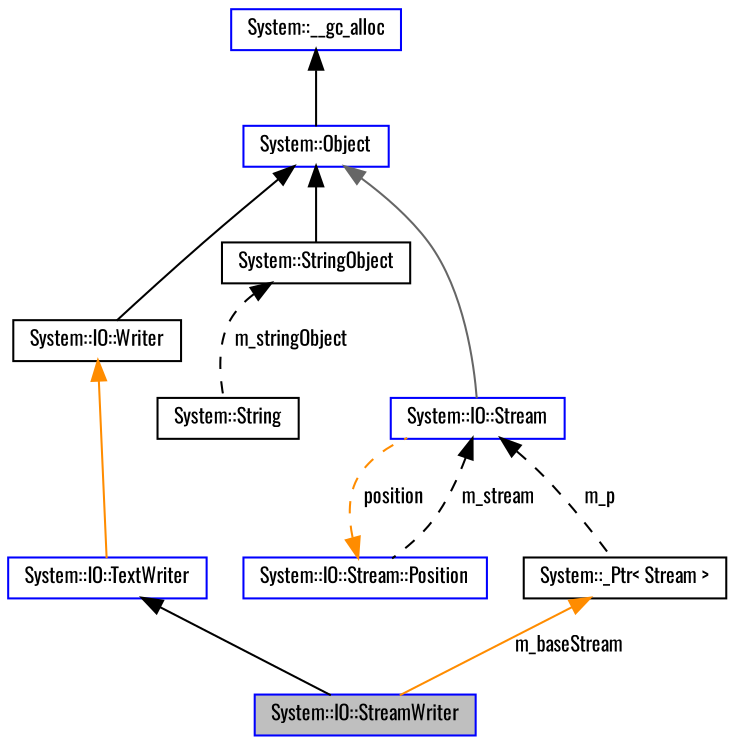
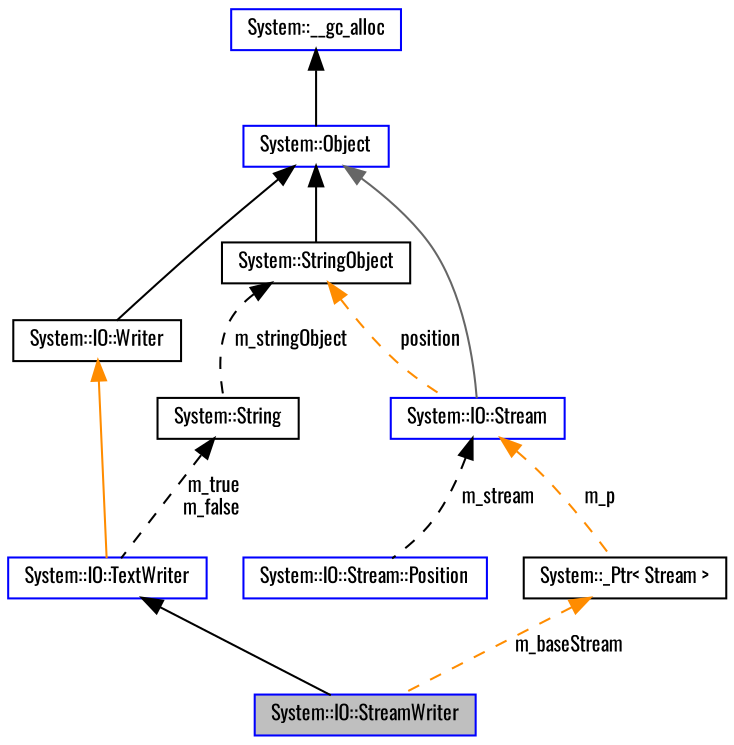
edge "System::IO::Stream" -> "System::IO::Stream::Position": now "System::IO::Stream" -> "System::StringObject"
edge "System::_Ptr< Stream >" -> "System::IO::Stream": color black -> darkorange
edge "System::IO::TextWriter" -> "System::String": added, label "m_true m_false"
edge "System::IO::StreamWriter" -> "System::_Ptr< Stream >": style solid -> dashed
